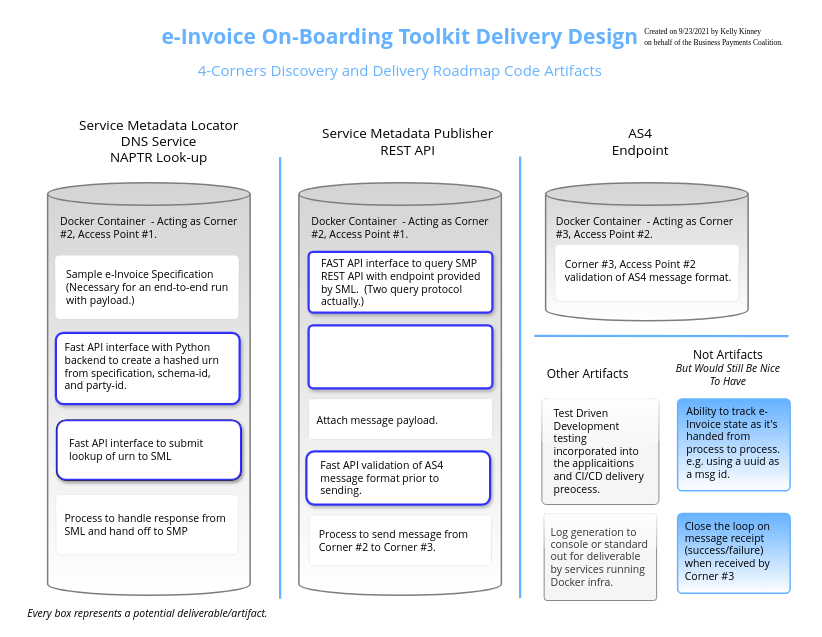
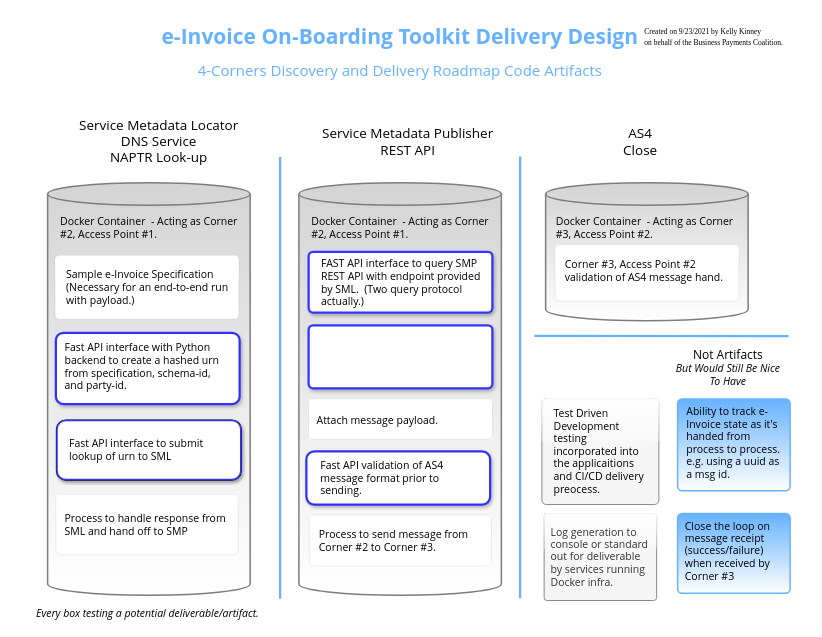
node "AS4 Endpoint": label "AS4 Endpoint" -> "AS4 Close"
node "Corner #3, Access Point #2 validation of AS4 message format.": label "Corner #3, Access Point #2 validation of AS4 message format." -> "Corner #3, Access Point #2 validation of AS4 message hand."
node "Other Artifacts": removed
node "Every box represents a potential deliverable/artifact.": label "Every box represents a potential deliverable/artifact." -> "Every box testing a potential deliverable/artifact."
